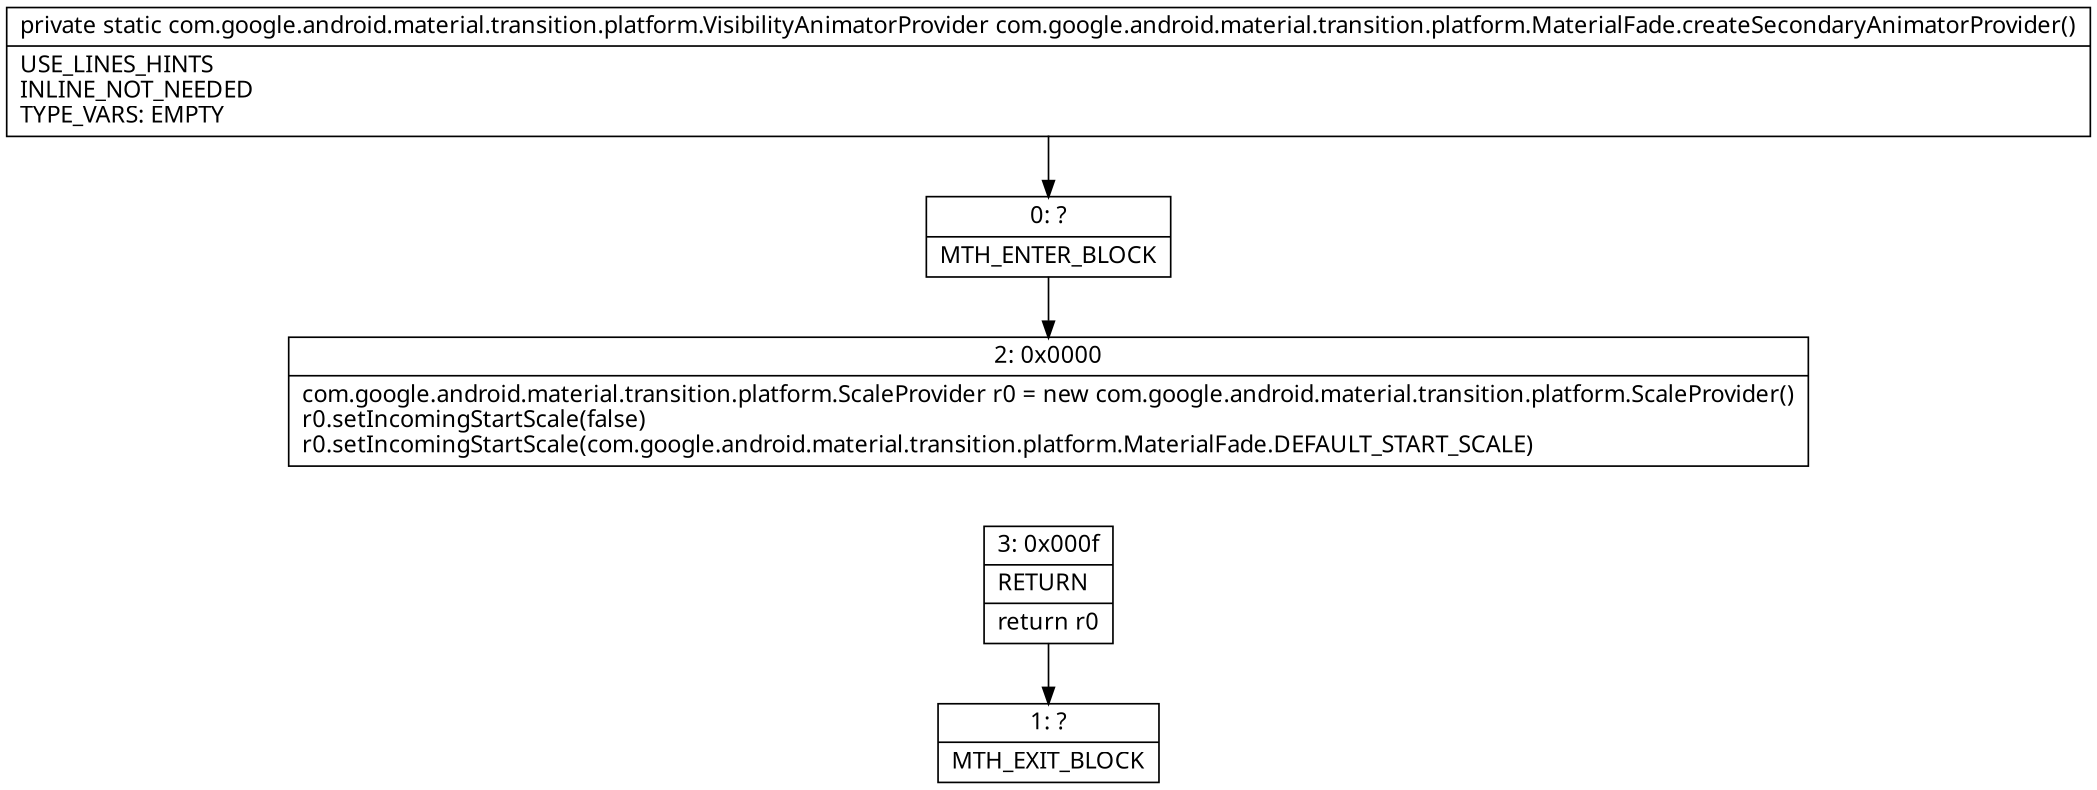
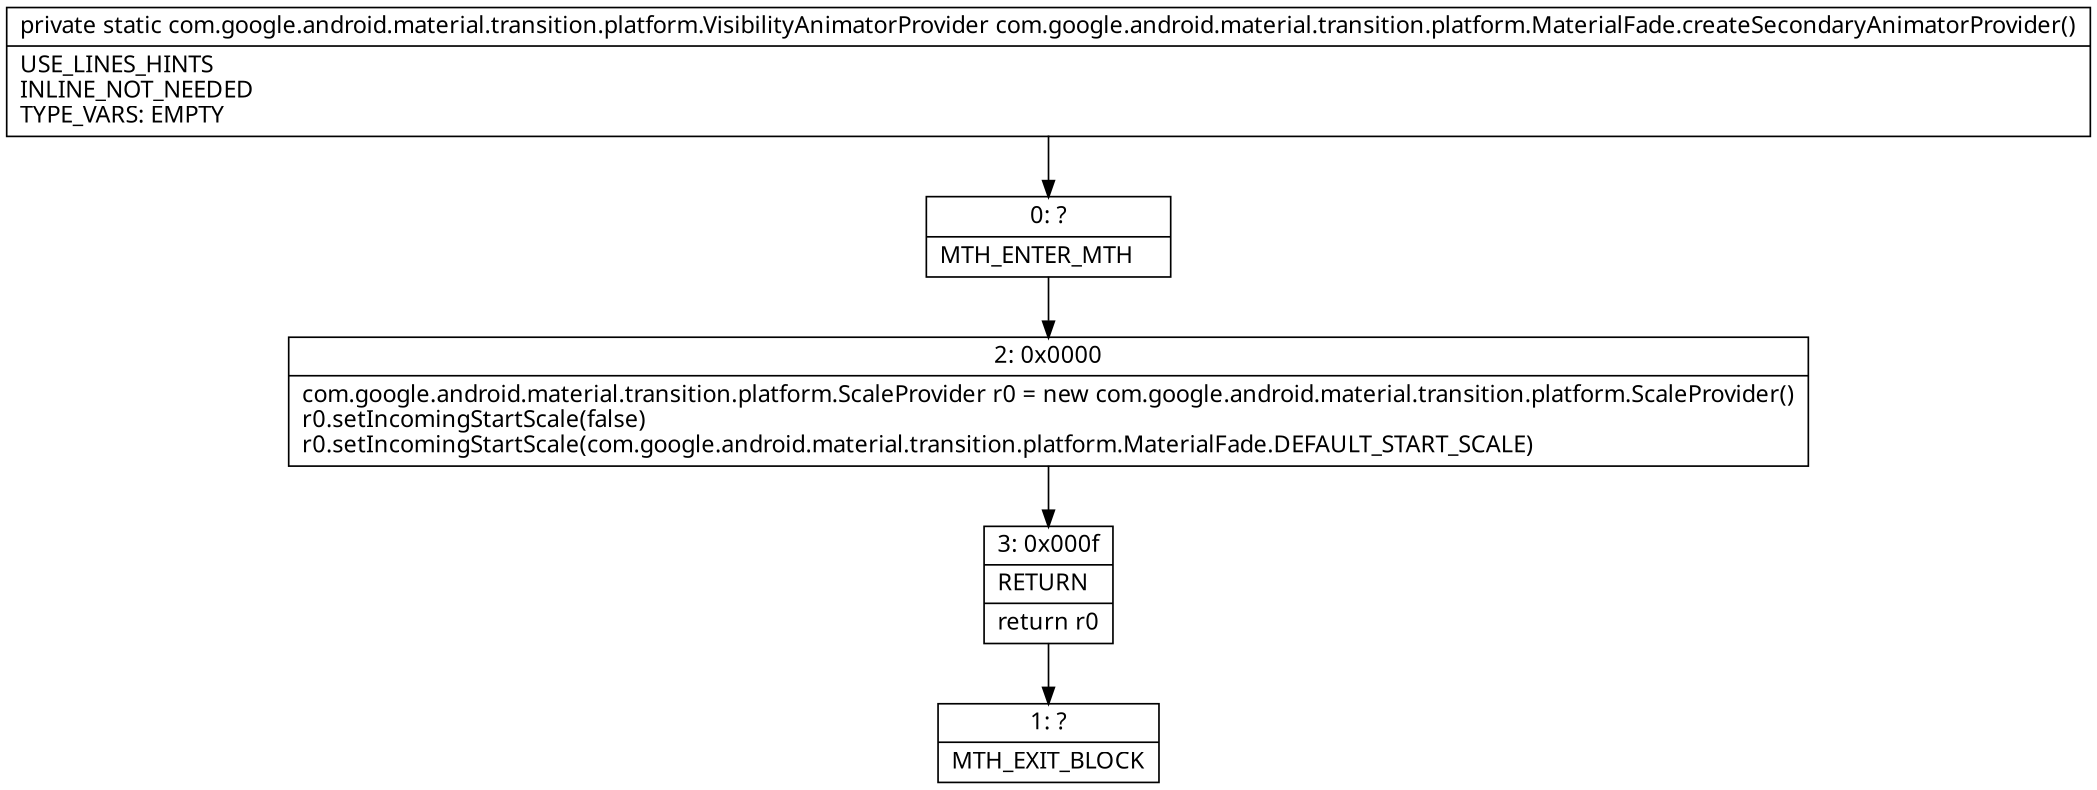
node "0: ?": text "MTH_ENTER_BLOCK" -> "MTH_ENTER_MTH"
edge "2: 0x0000" -> "3: 0x000f": added
